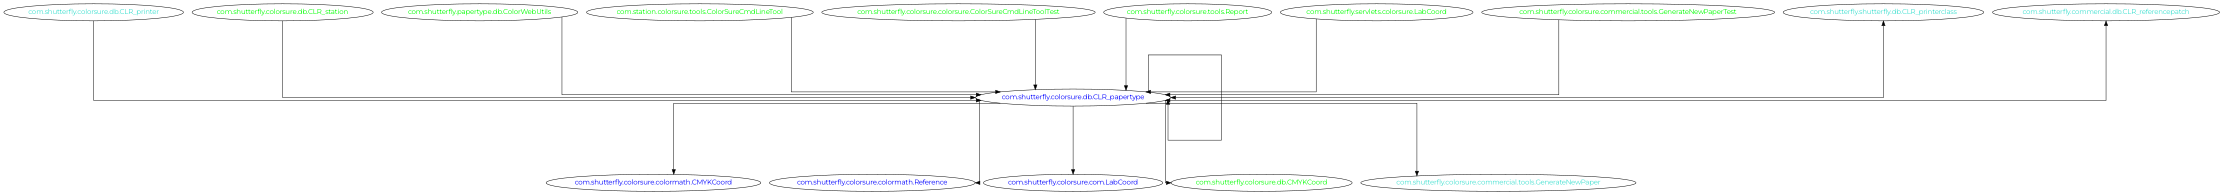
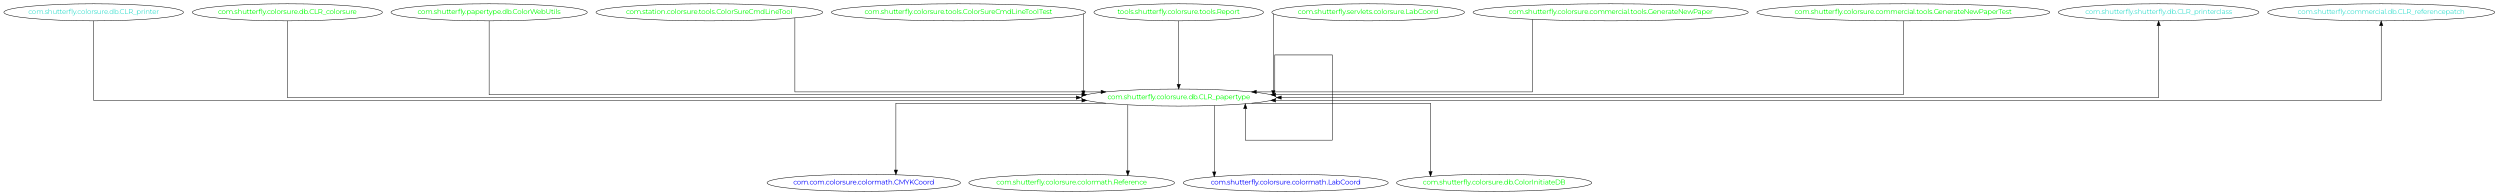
node "com.shutterfly.colorsure.db.CLR_station": label "com.shutterfly.colorsure.db.CLR_station" -> "com.shutterfly.colorsure.db.CLR_colorsure"
node "com.shutterfly.colorsure.colorsure.ColorSureCmdLineToolTest": label "com.shutterfly.colorsure.colorsure.ColorSureCmdLineToolTest" -> "com.shutterfly.colorsure.tools.ColorSureCmdLineToolTest"
node "com.shutterfly.colorsure.tools.Report": label "com.shutterfly.colorsure.tools.Report" -> "tools.shutterfly.colorsure.tools.Report"
node "com.shutterfly.colorsure.db.CLR_papertype": fontcolor blue -> green
edge "com.shutterfly.colorsure.db.CLR_papertype" -> "com.shutterfly.colorsure.commercial.tools.GenerateNewPaper": reversed
node "com.shutterfly.colorsure.colormath.CMYKCoord": label "com.shutterfly.colorsure.colormath.CMYKCoord" -> "com.com.colorsure.colormath.CMYKCoord"
node "com.shutterfly.colorsure.colormath.Reference": fontcolor blue -> green
node "com.shutterfly.colorsure.com.LabCoord": label "com.shutterfly.colorsure.com.LabCoord" -> "com.shutterfly.colorsure.colormath.LabCoord"
node "com.shutterfly.colorsure.db.CMYKCoord": label "com.shutterfly.colorsure.db.CMYKCoord" -> "com.shutterfly.colorsure.db.ColorInitiateDB"
node "com.shutterfly.colorsure.commercial.tools.GenerateNewPaper": fontcolor turquoise -> green
